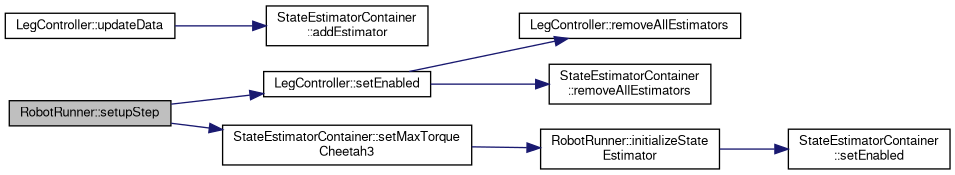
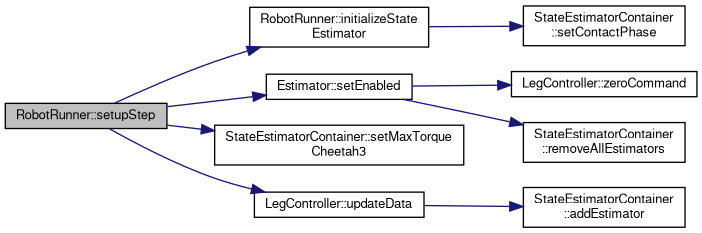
node "LegController::removeAllEstimators": label "LegController::removeAllEstimators" -> "LegController::zeroCommand"
node "LegController::setEnabled": label "LegController::setEnabled" -> "Estimator::setEnabled"
edge "StateEstimatorContainer::setMaxTorque Cheetah3" -> "RobotRunner::initializeState Estimator": now "RobotRunner::setupStep" -> "RobotRunner::initializeState Estimator"
node "StateEstimatorContainer ::setEnabled": label "StateEstimatorContainer ::setEnabled" -> "StateEstimatorContainer ::setContactPhase"
edge "RobotRunner::setupStep" -> "LegController::updateData": added
